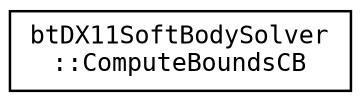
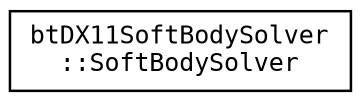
node "btDX11SoftBodySolver ::ComputeBoundsCB": label "btDX11SoftBodySolver ::ComputeBoundsCB" -> "btDX11SoftBodySolver ::SoftBodySolver"
